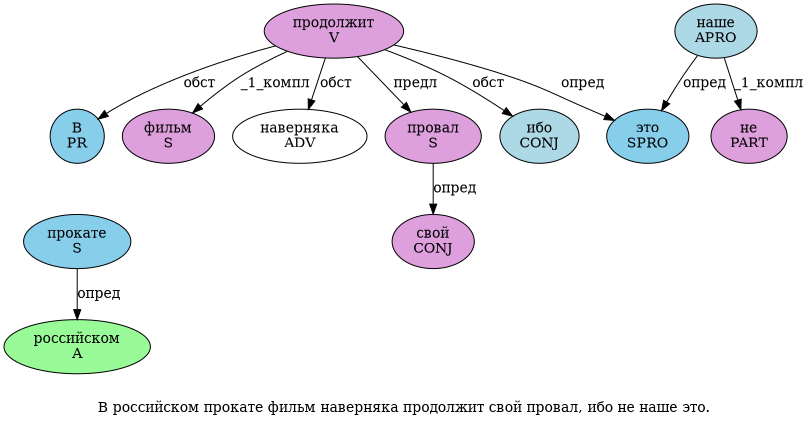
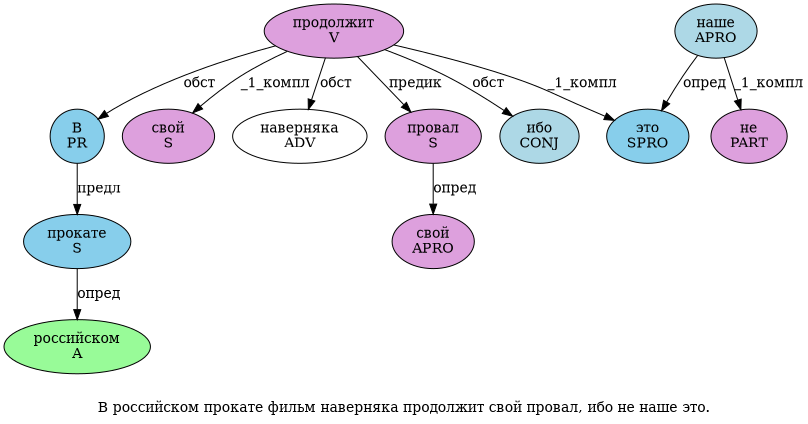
edge "продолжит V" -> "провал S": label "предл" -> "предик"
edge "продолжит V" -> "это SPRO": label "опред" -> "_1_компл"
node "фильм S": label "фильм S" -> "свой S"
edge "В PR" -> "прокате S": added, label "предл"
node "свой CONJ": label "свой CONJ" -> "свой APRO"
